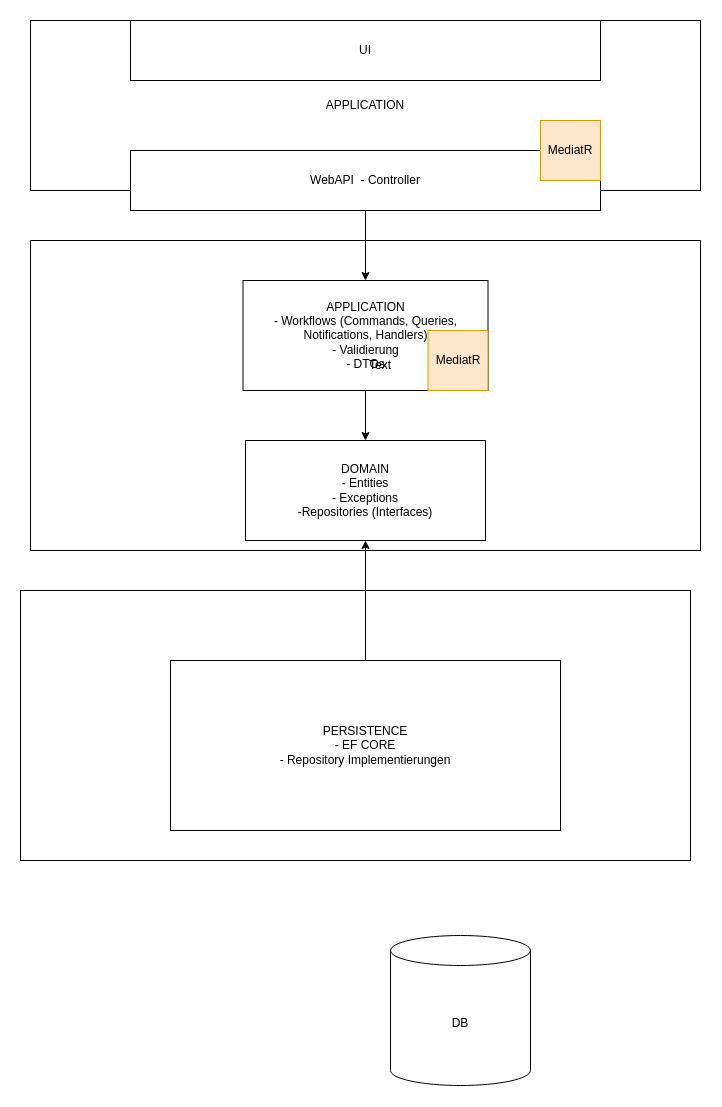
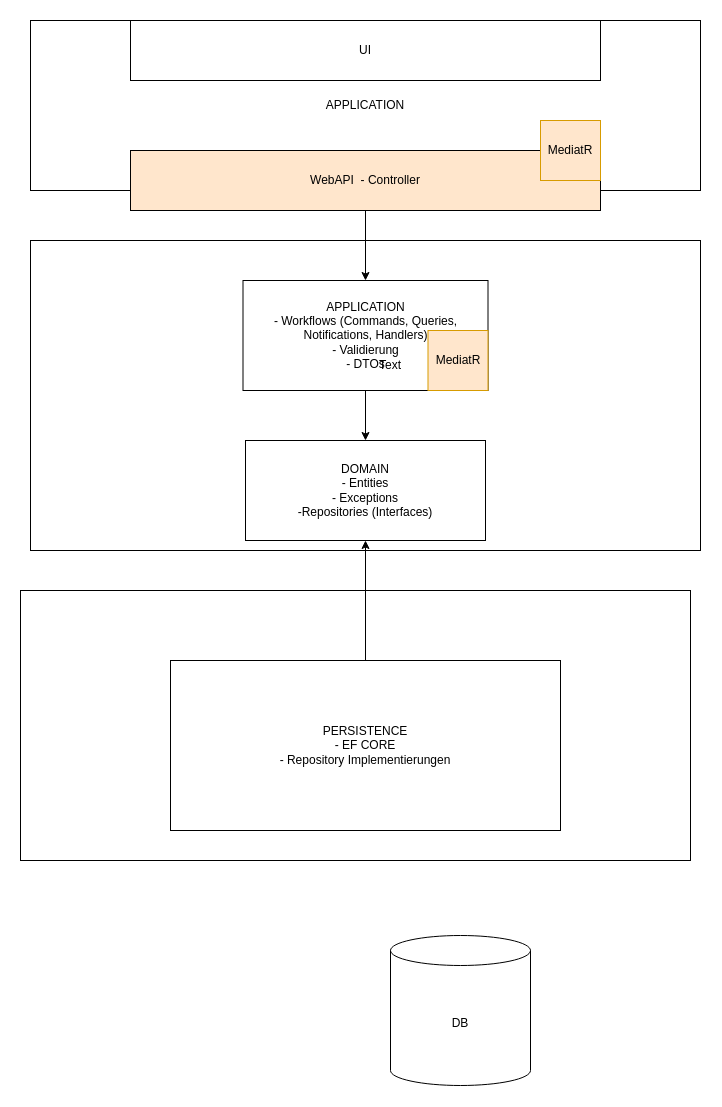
node "WebAPI - Controller": fillcolor #ffffff -> #ffe6cc
node "Text": moved (381, 366) -> (391, 366)
